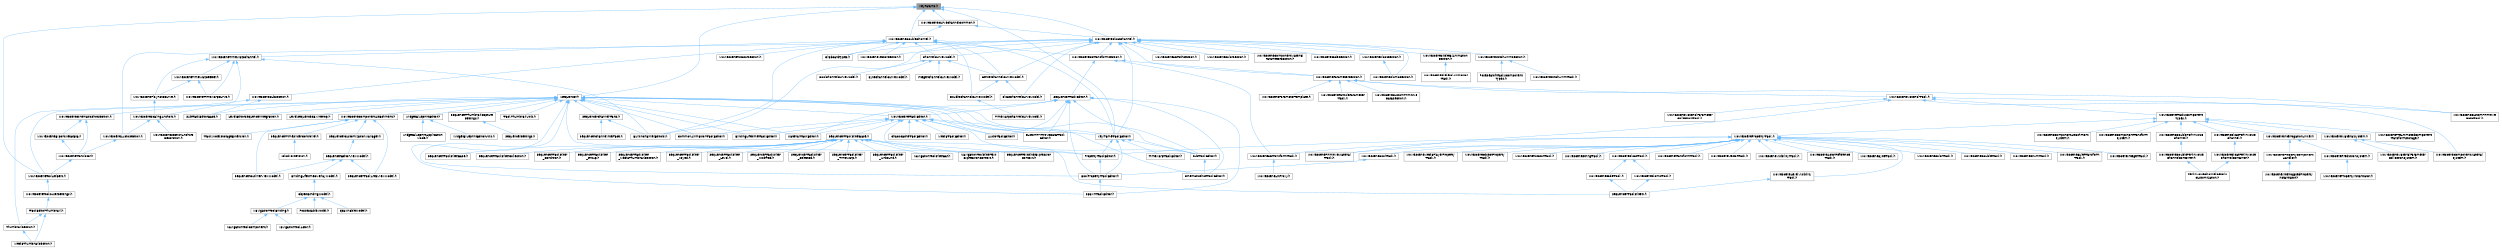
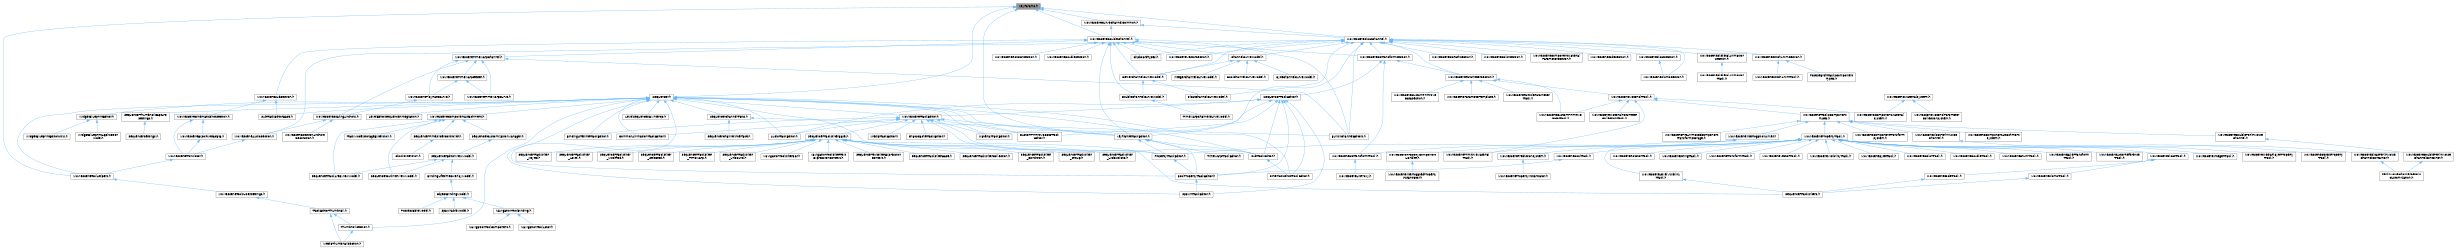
node "MovieSceneDoubleSection.h": added
node "TrackThumbnailUtils.h": removed
edge "MovieSceneMaterialSystem.h" -> "MovieSceneTracksComponent Types.h": removed
node "SequencerTrackFilter _MediaThumbnailSection.h": label "SequencerTrackFilter _MediaThumbnailSection.h" -> "SequencerTrackFilter _HideIsolate.h"
